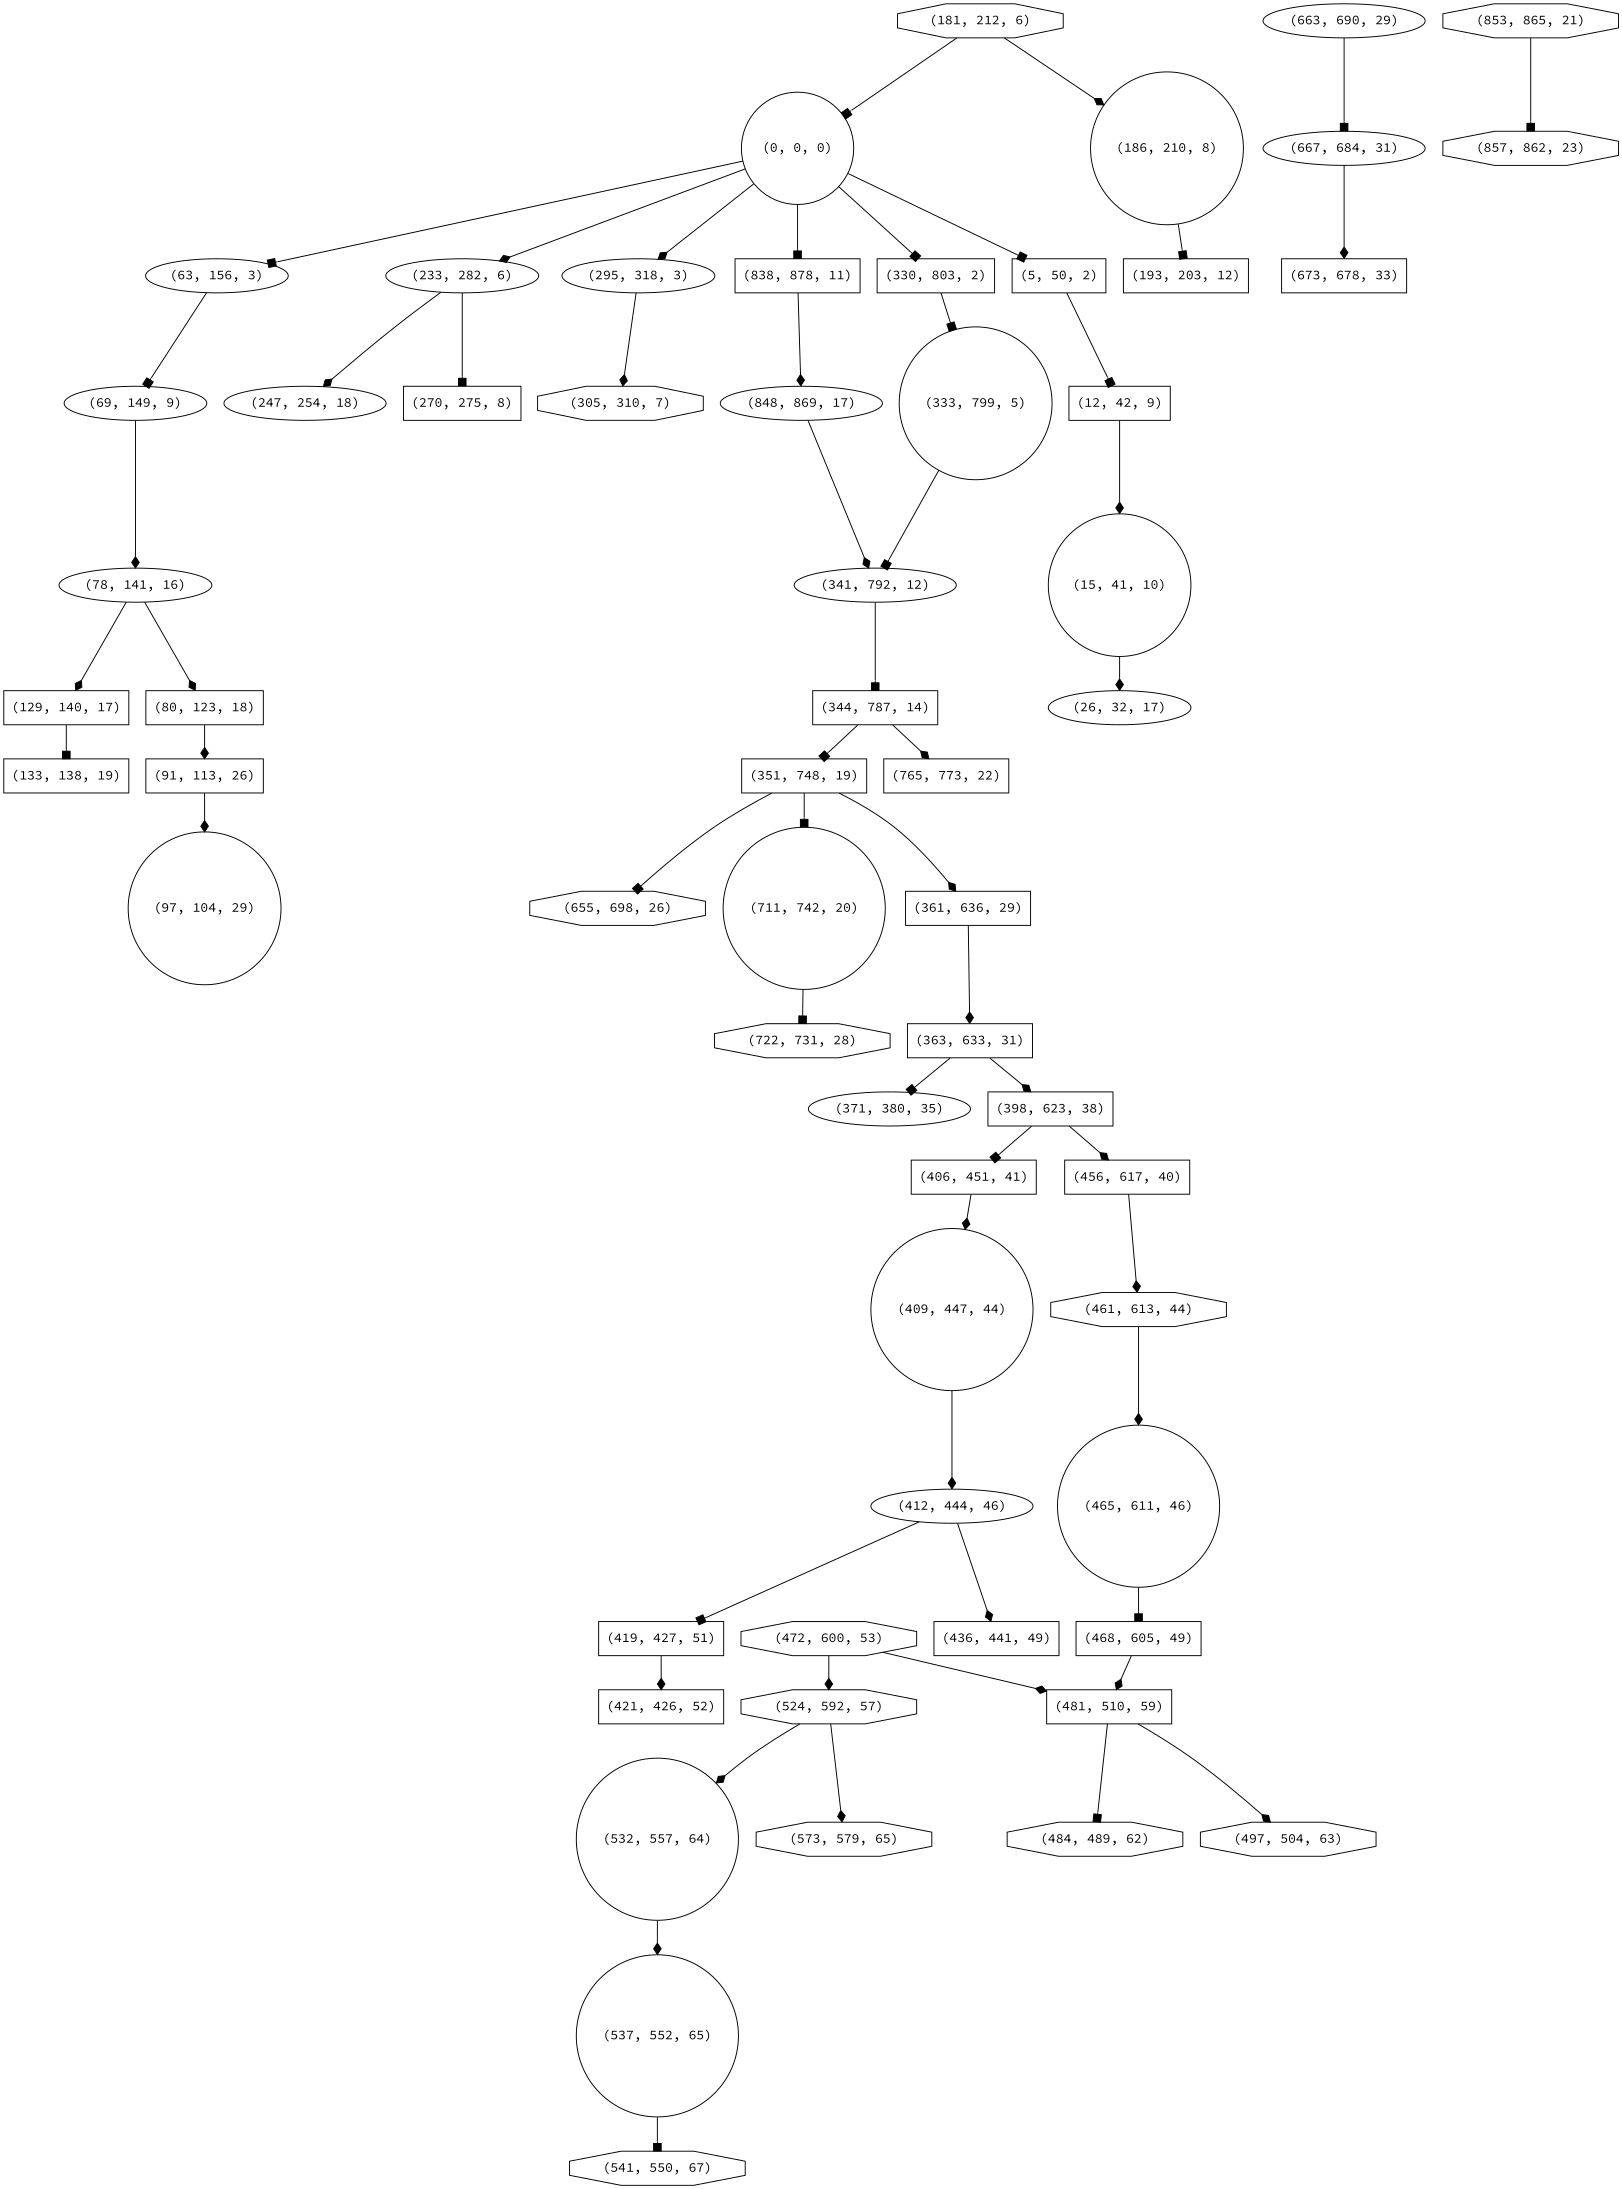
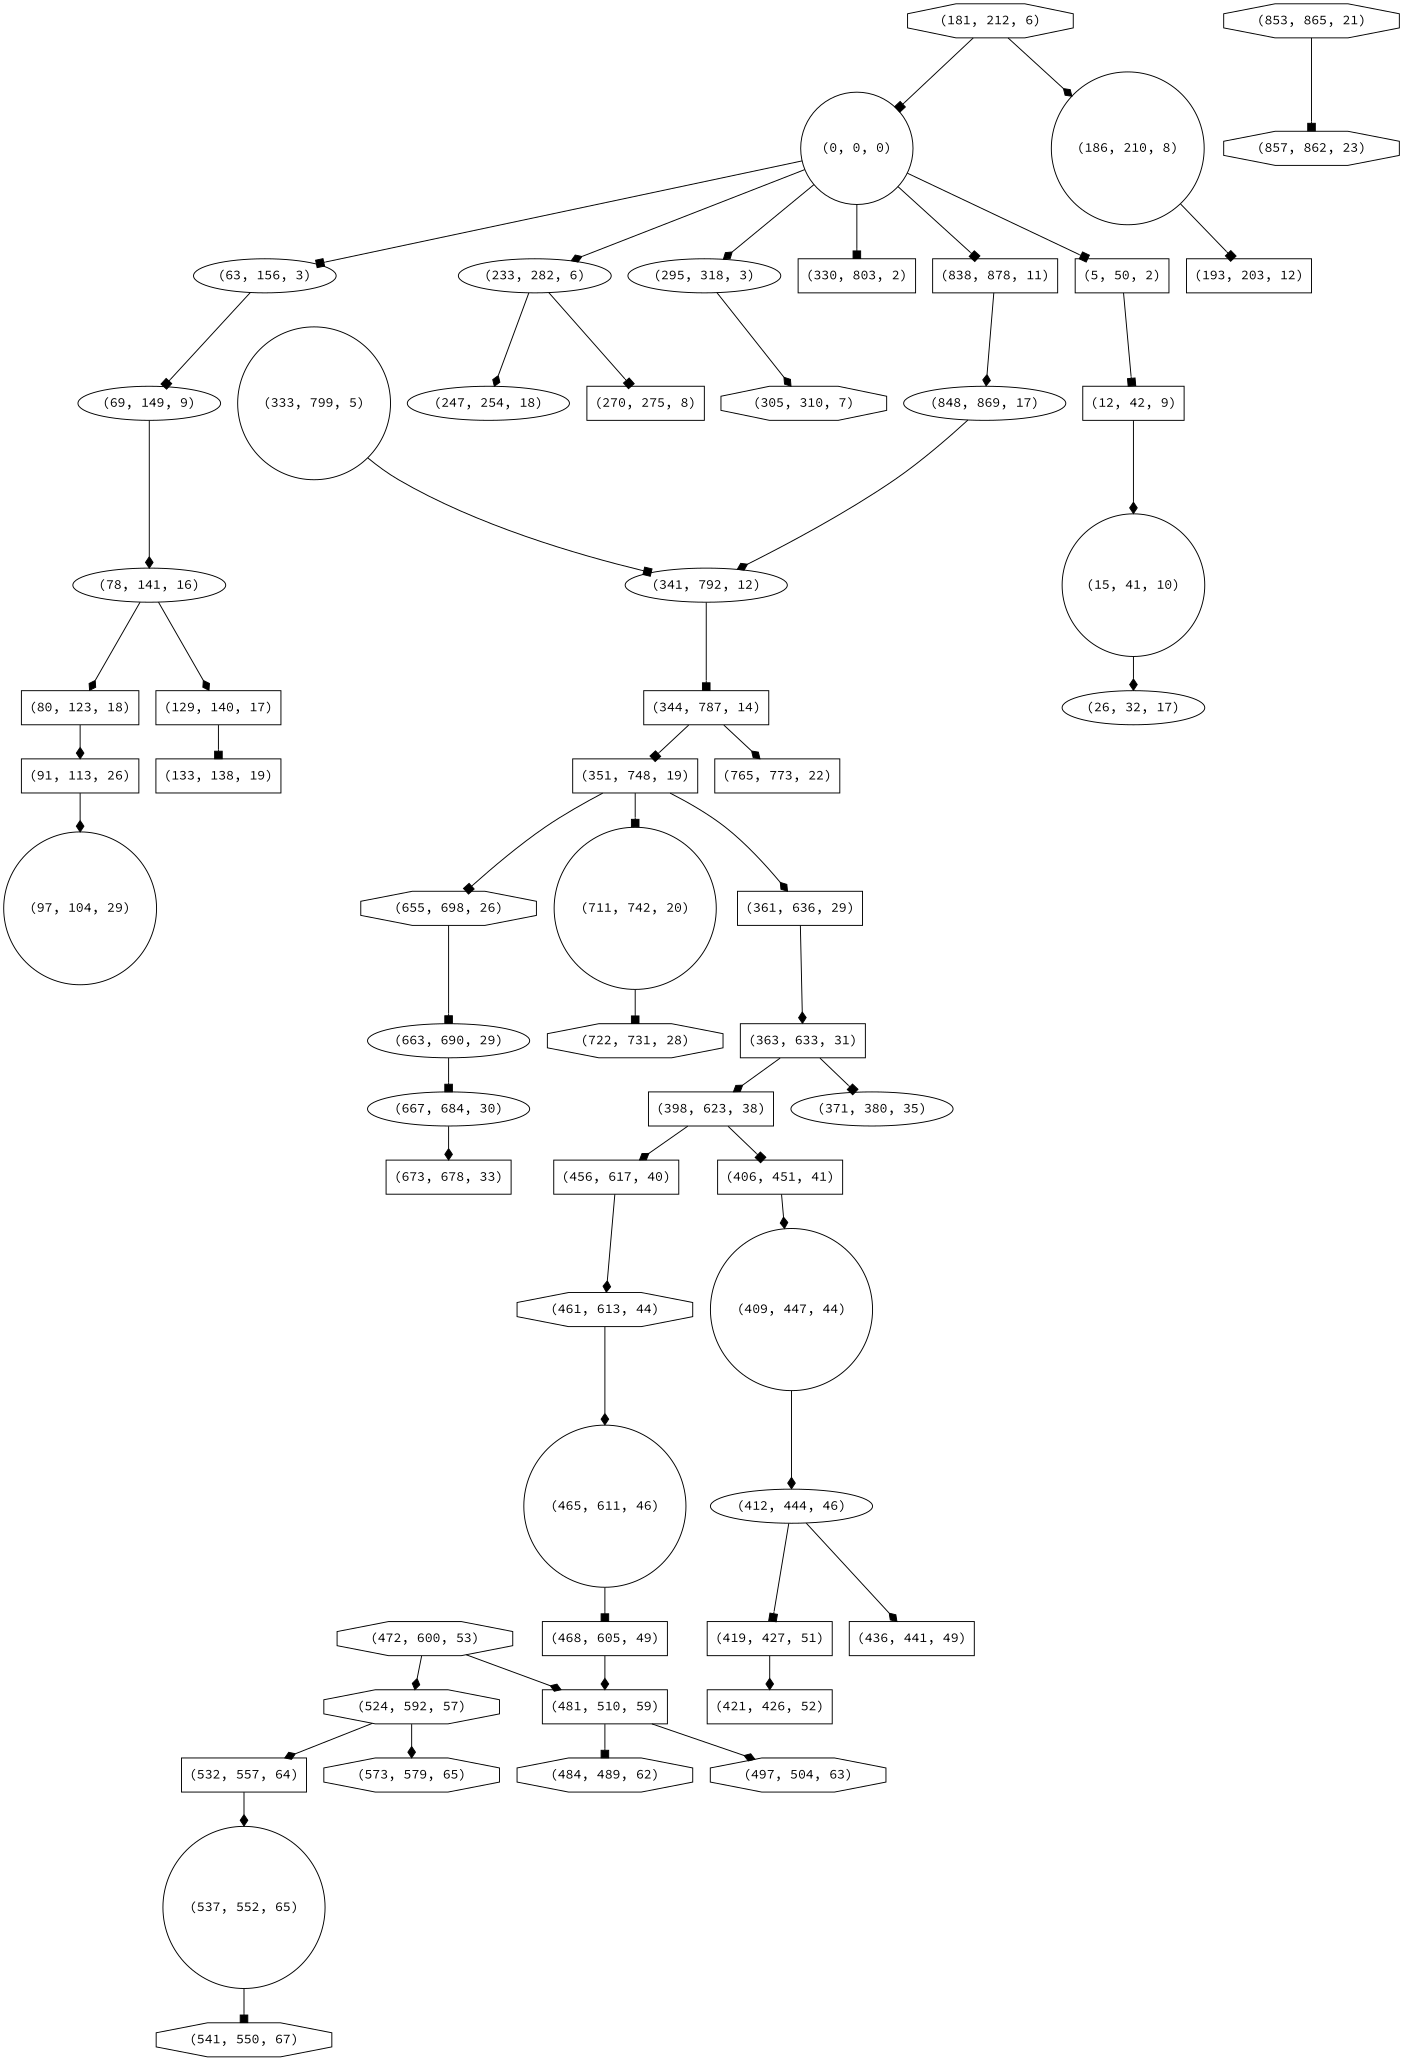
node "(667, 684, 31)": label "(667, 684, 31)" -> "(667, 684, 30)"
edge "(330, 803, 2)" -> "(333, 799, 5)": removed
edge "(655, 698, 26)" -> "(663, 690, 29)": added
node "(532, 557, 64)": shape circle -> box
